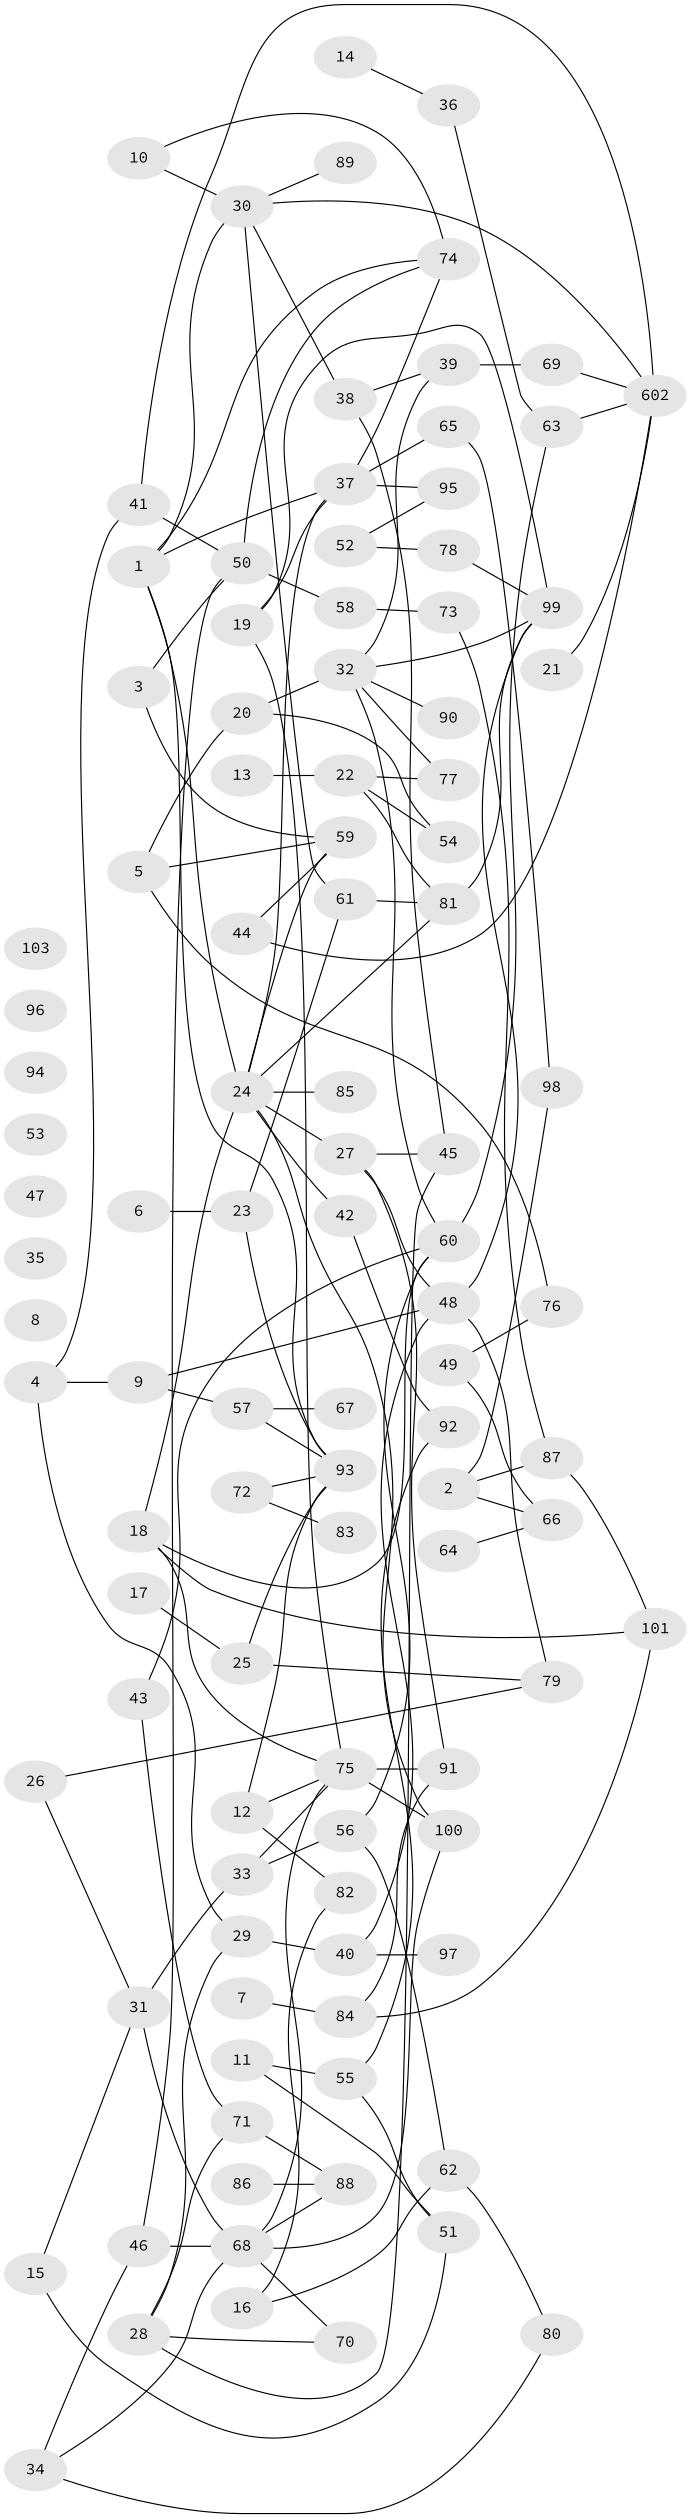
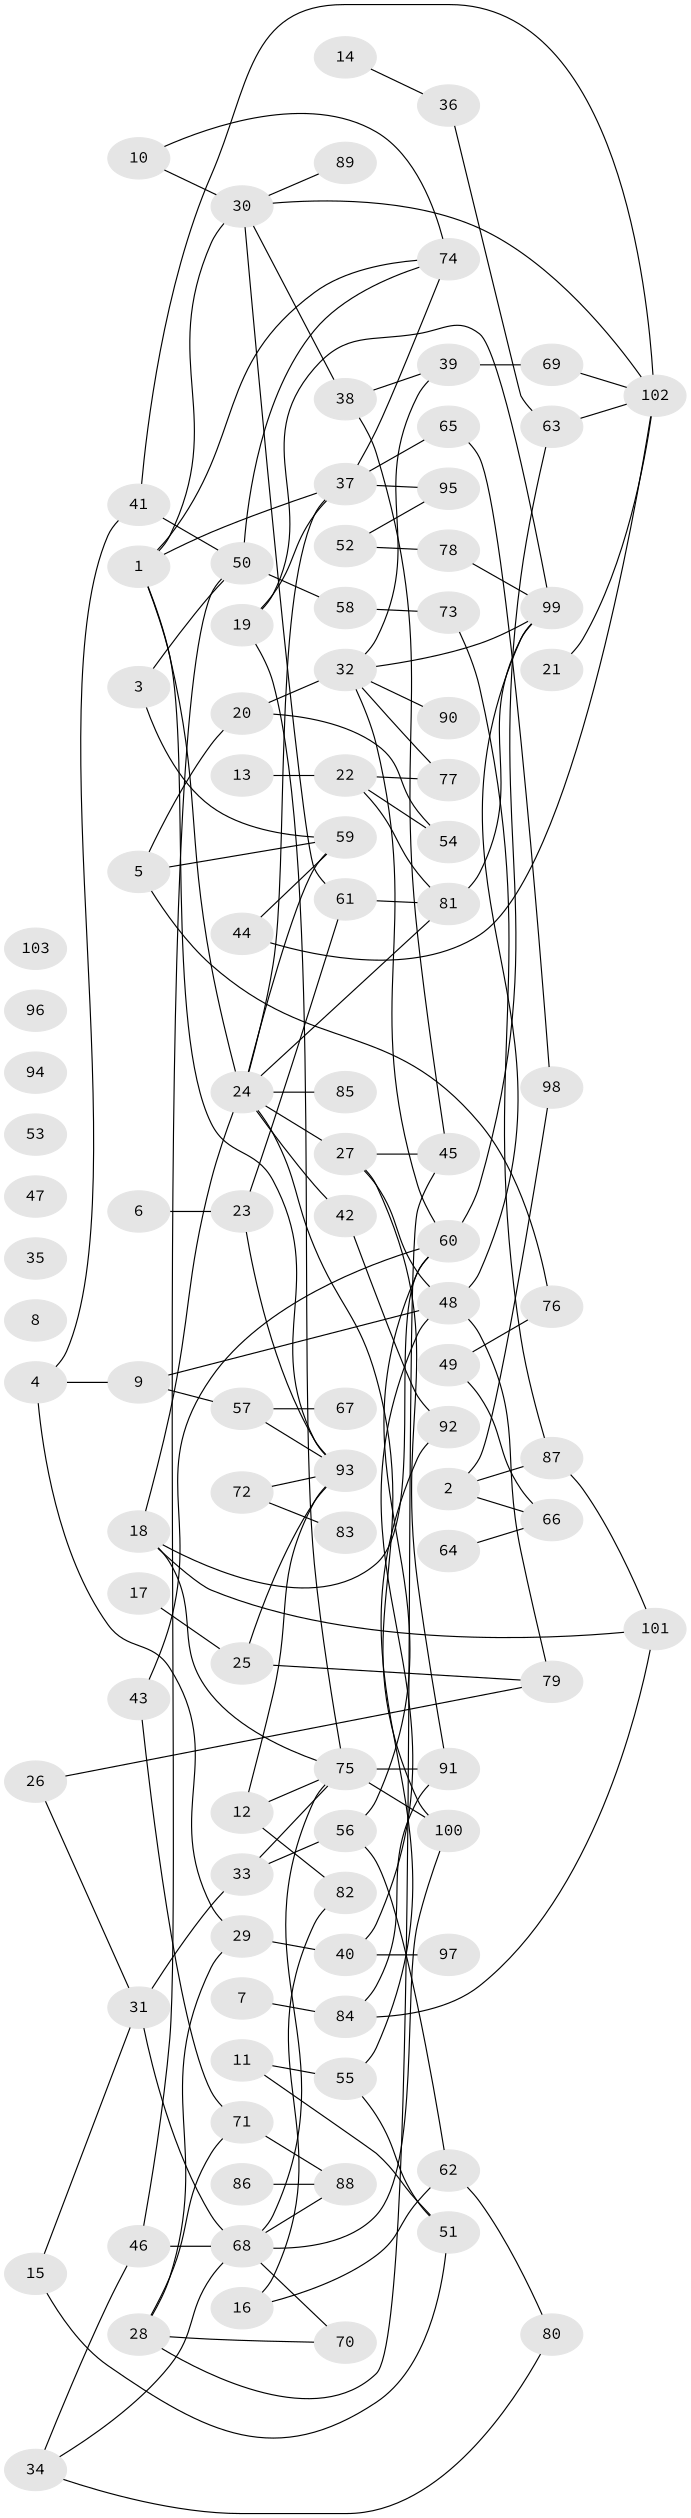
node "602": label "602" -> "102"
